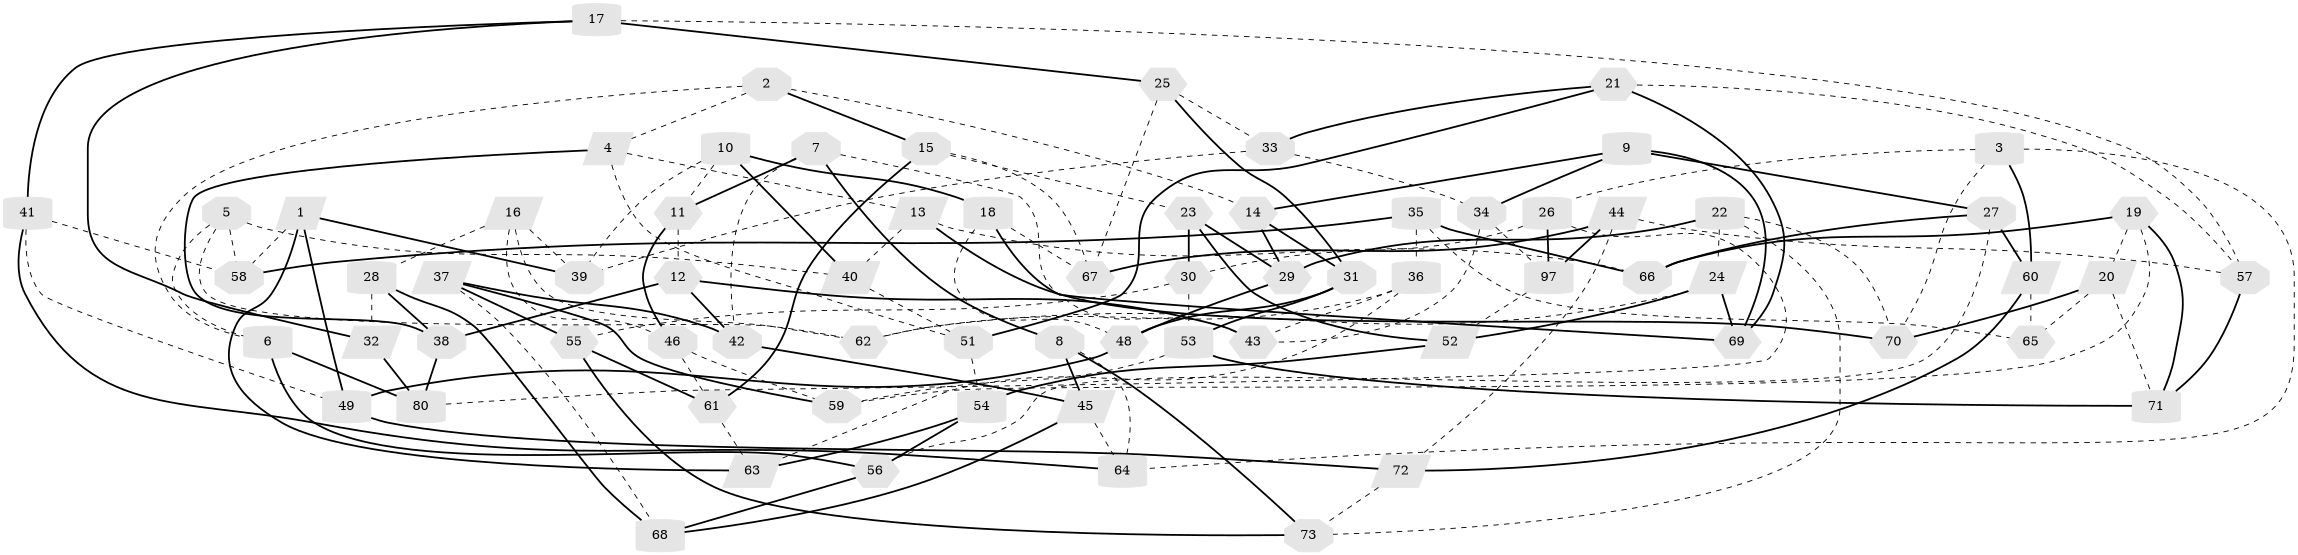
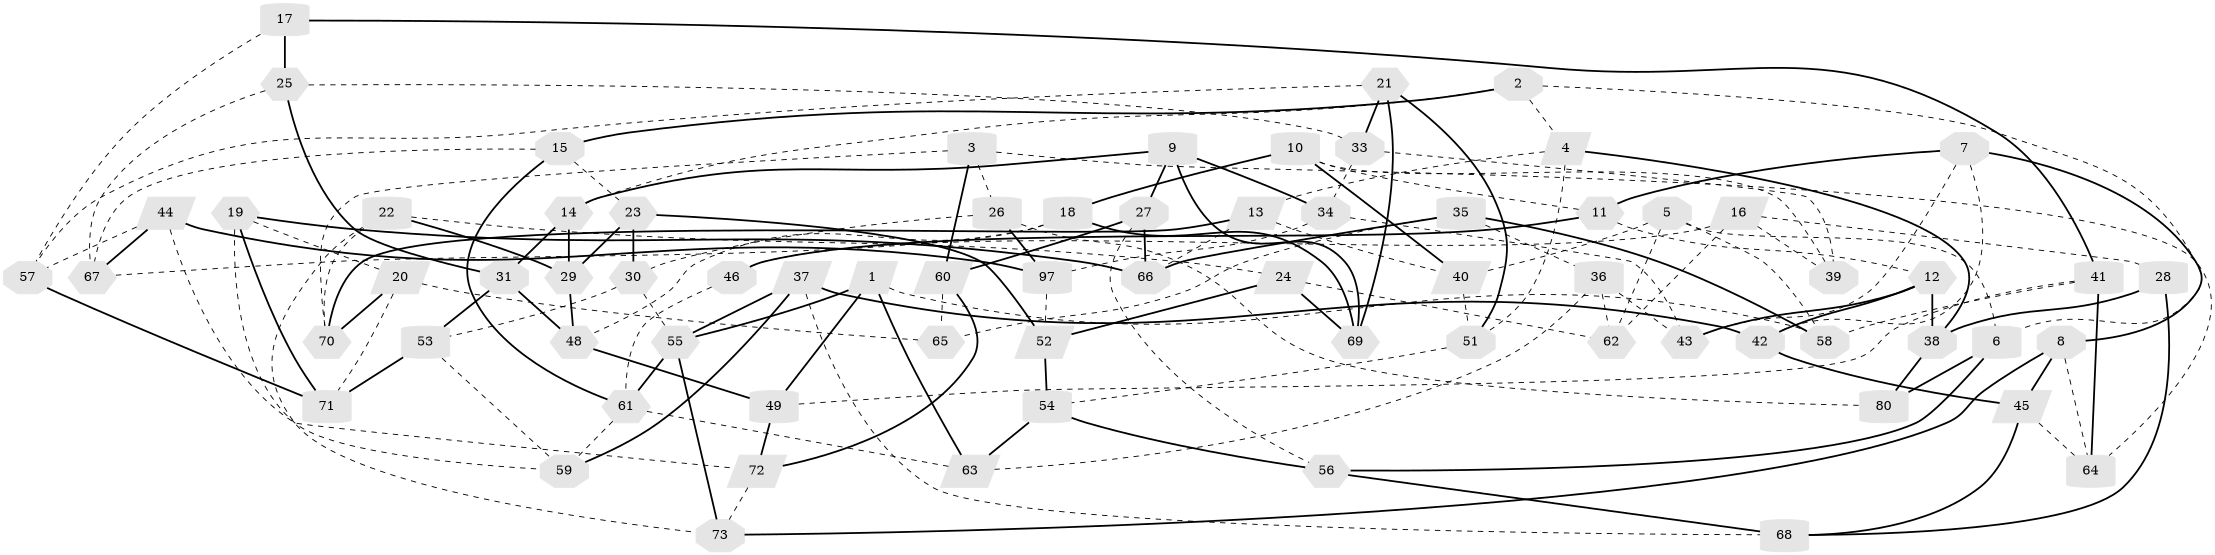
edge "1" -- "39": now "1" -- "55"
node "32": removed
edge "46" -- "59": now "61" -- "59"
